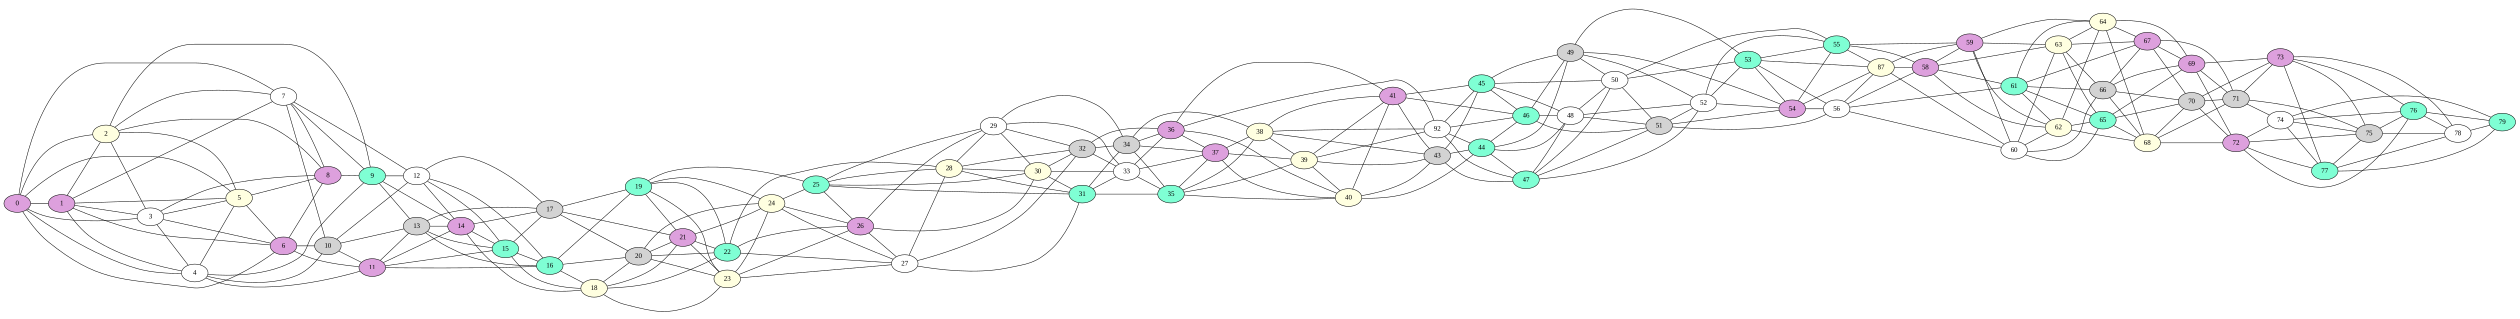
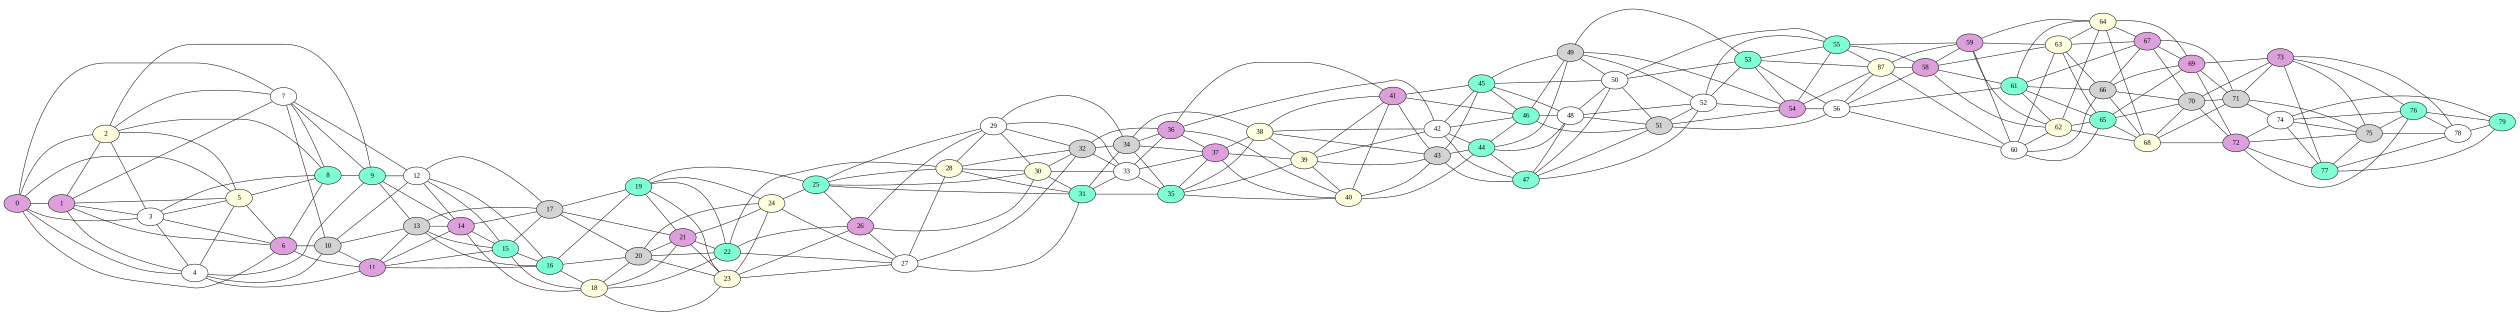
node "92": label "92" -> "42"
node "8": fillcolor plum -> aquamarine
edge "24" -- "26": removed
